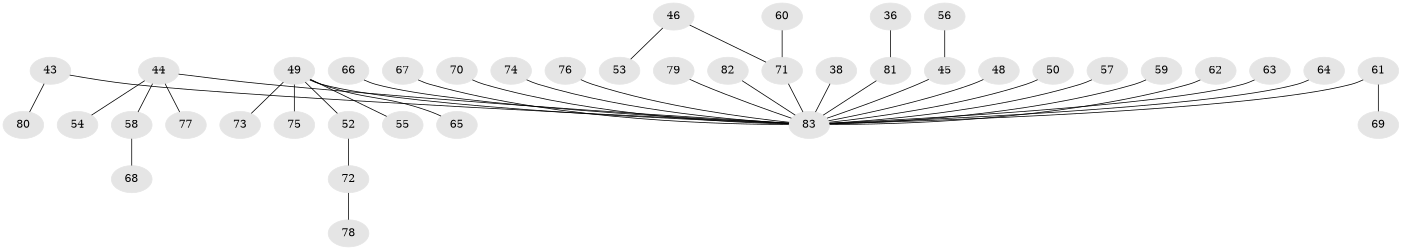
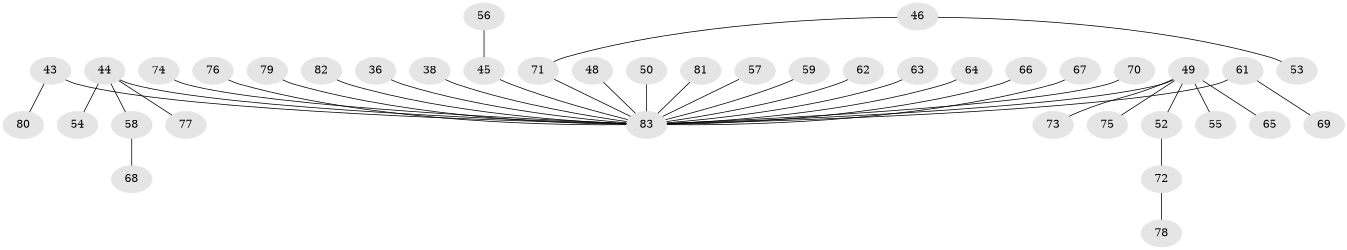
node "60": removed
edge "36" -- "81": now "36" -- "83"
